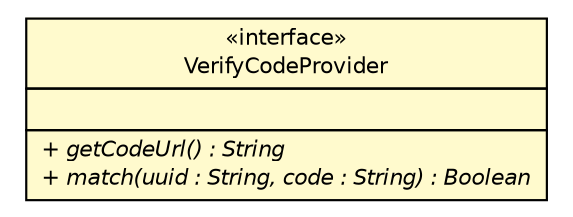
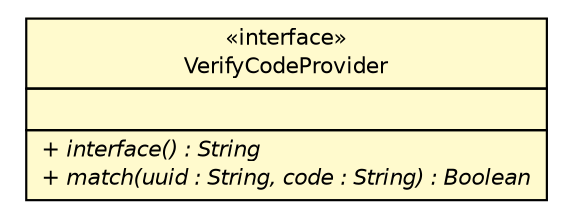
node "VerifyCodeProvider": text "+ getCodeUrl() : String" -> "+ interface() : String"
